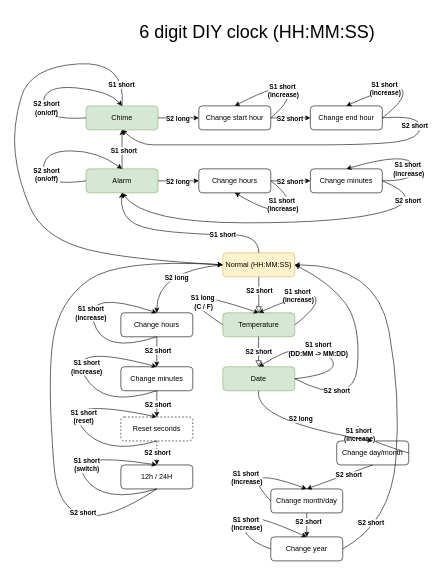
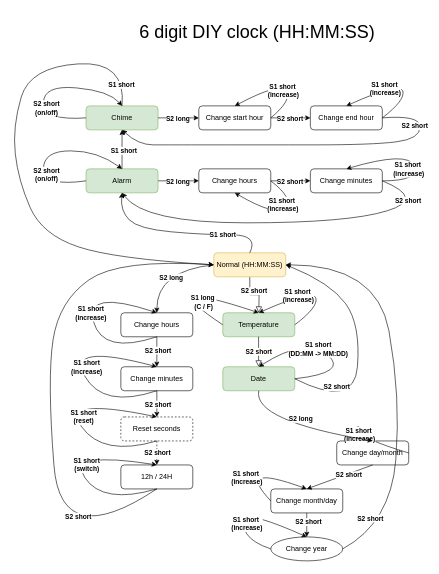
node "Normal (HH:MM:SS)": moved (259, 265) -> (250, 265)
node "Change year": shape rounded rectangle -> ellipse
